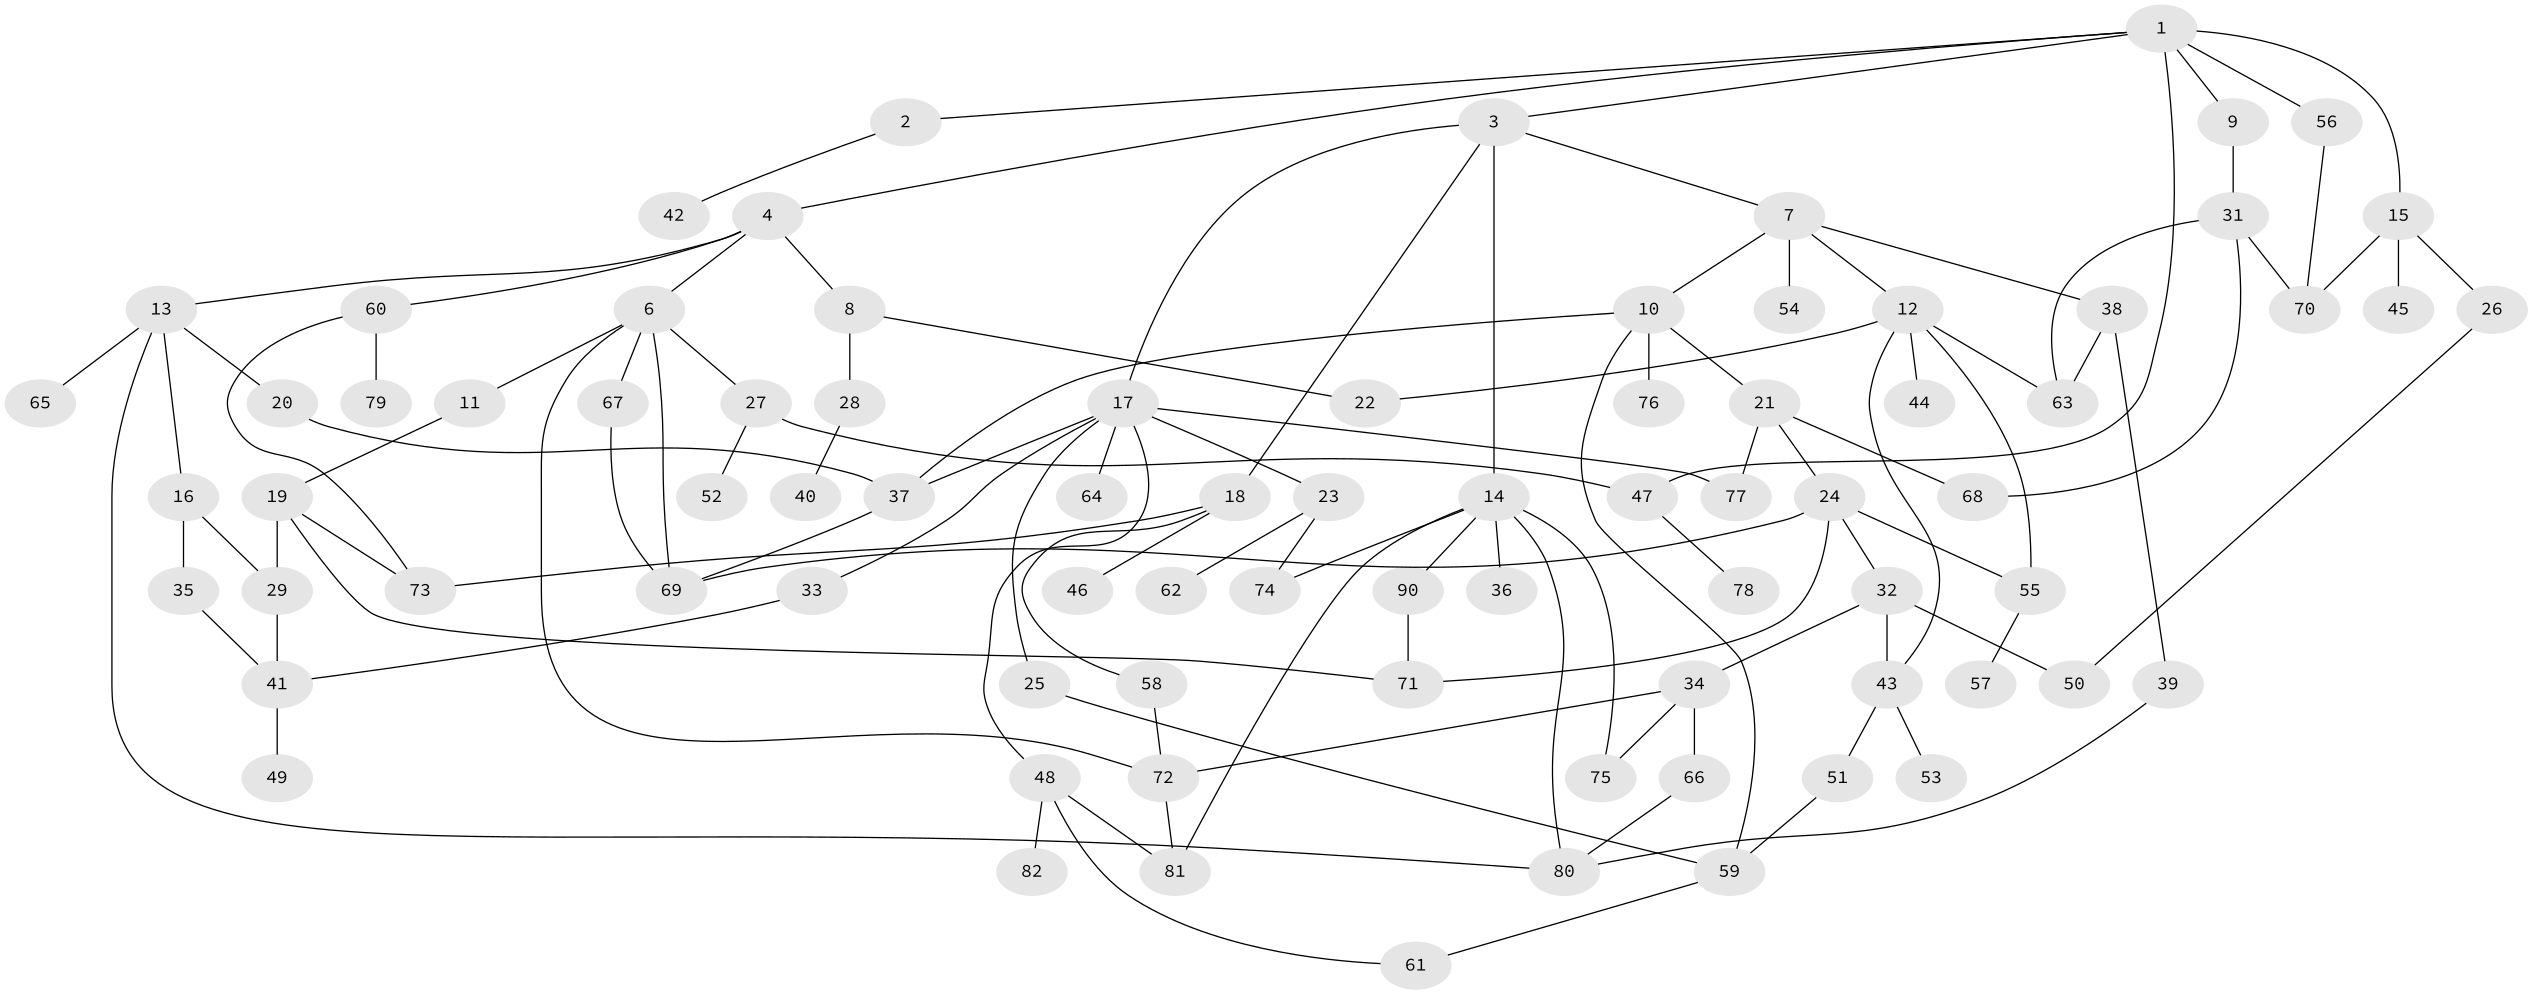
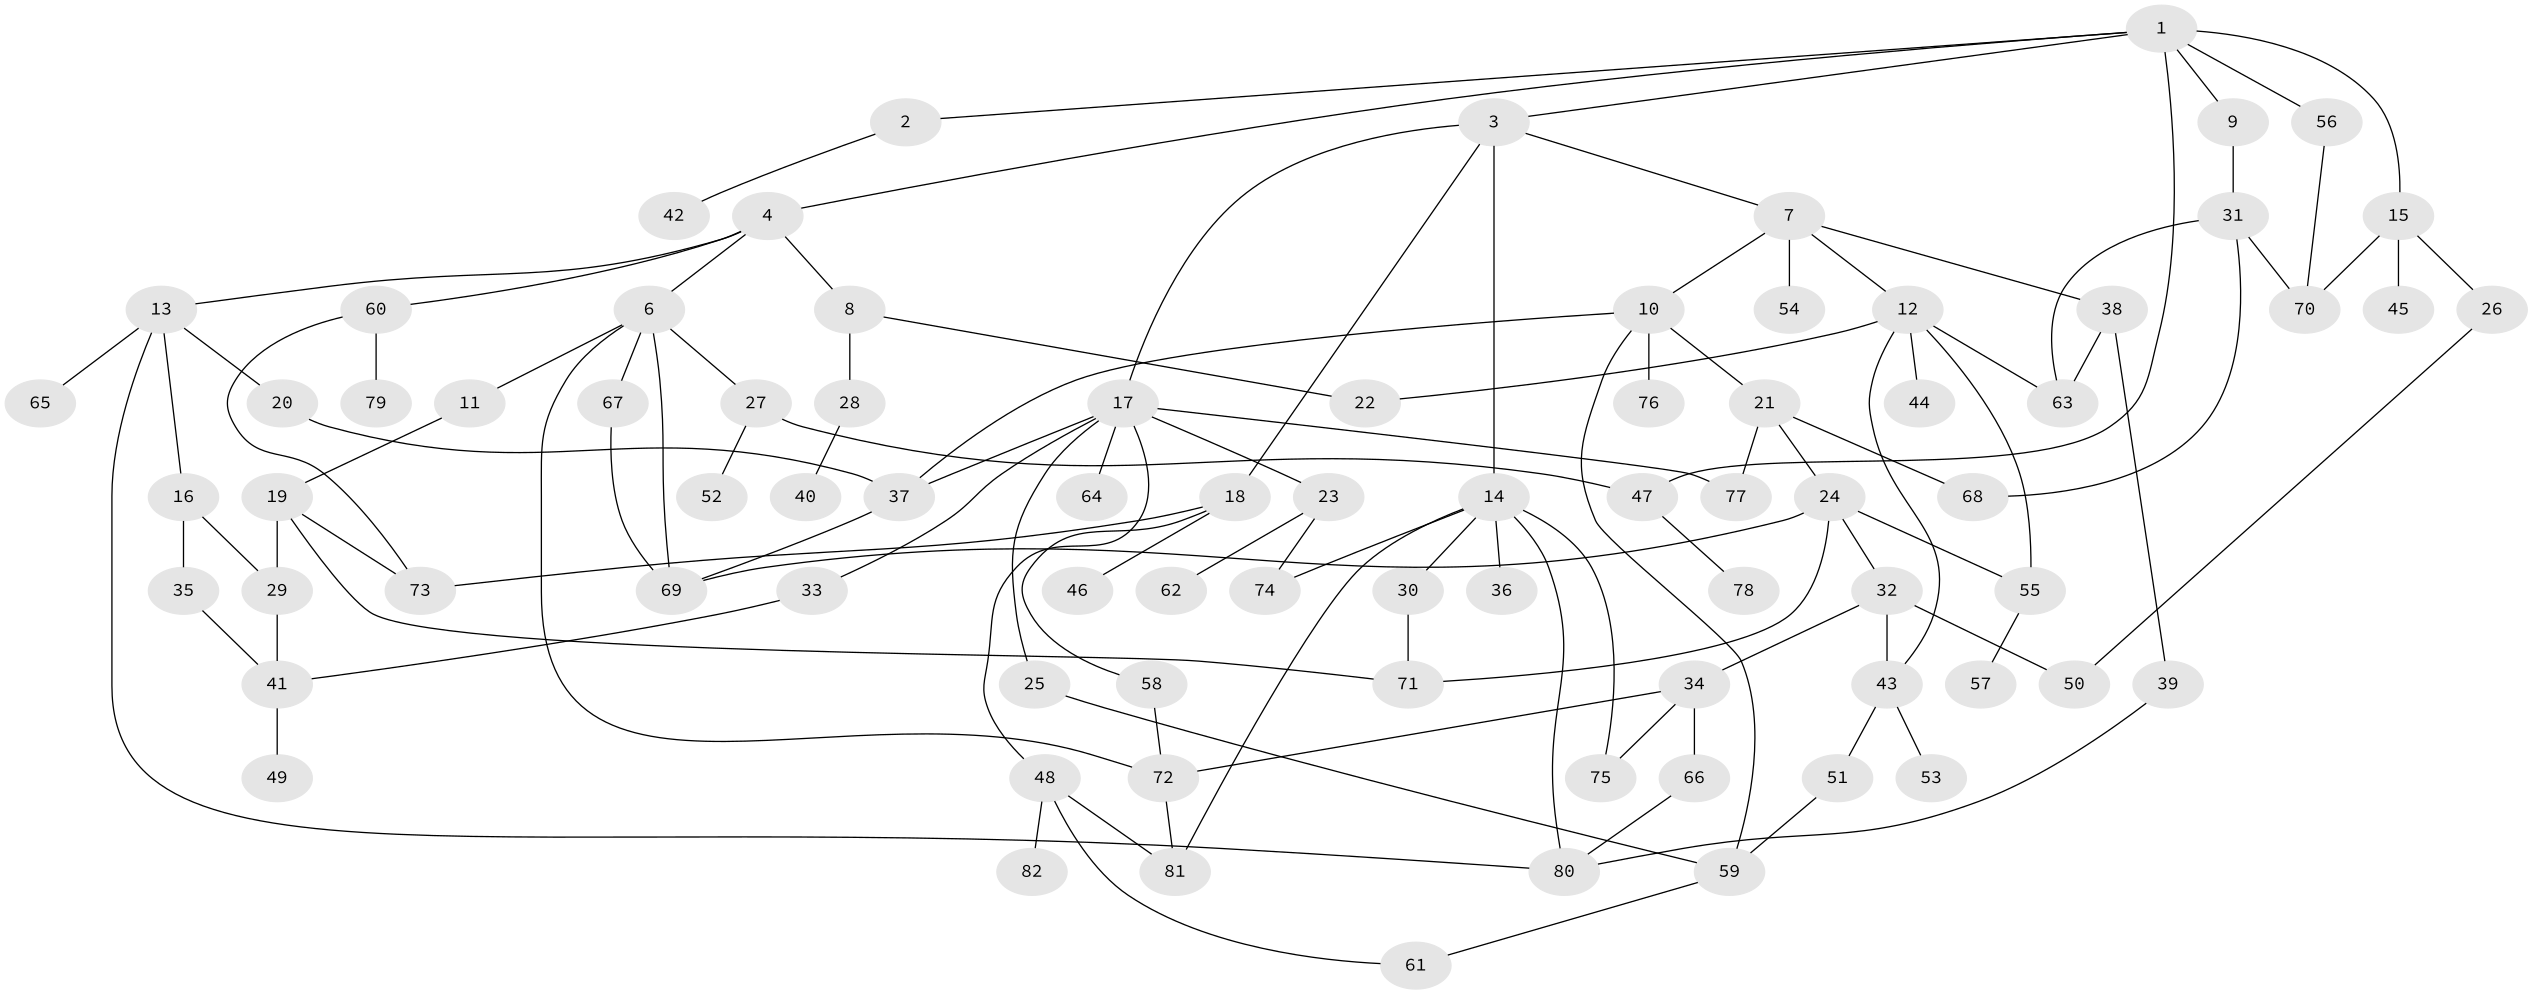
node "90": label "90" -> "30"
